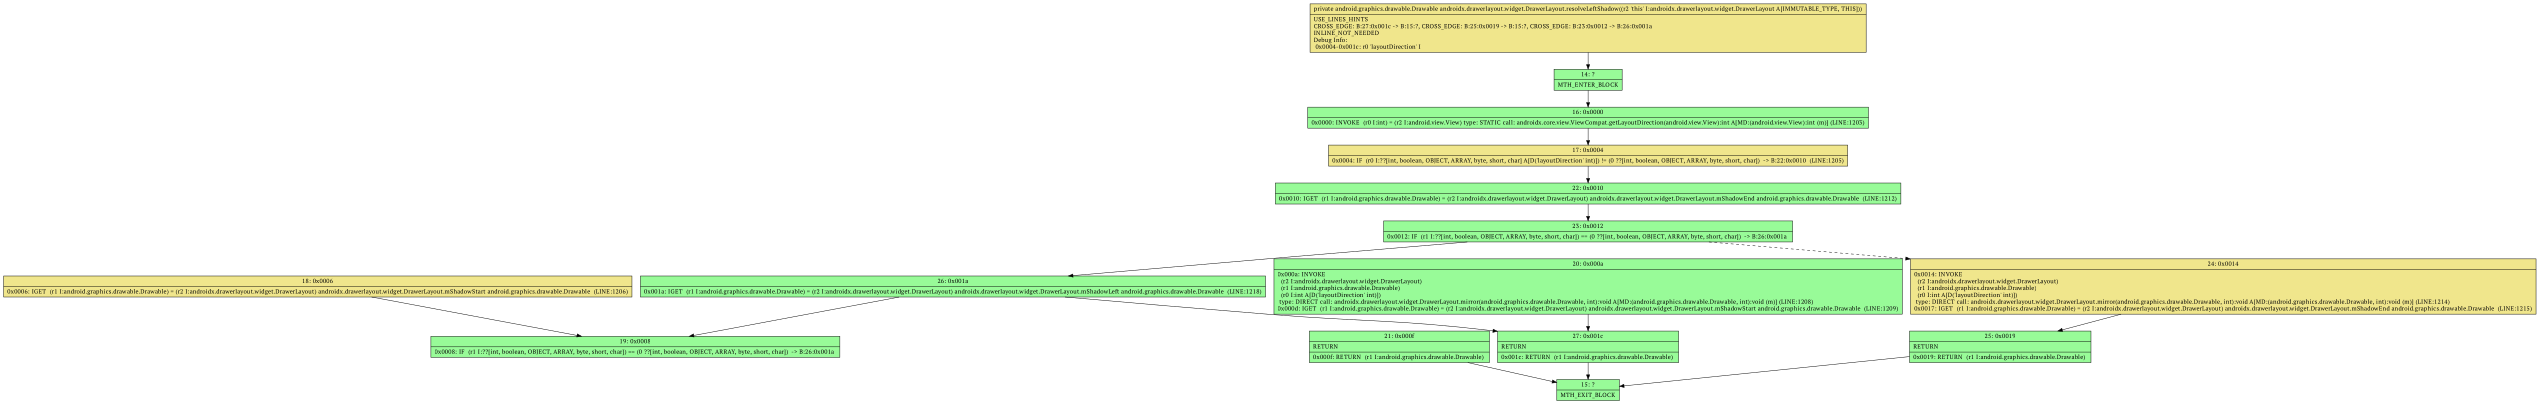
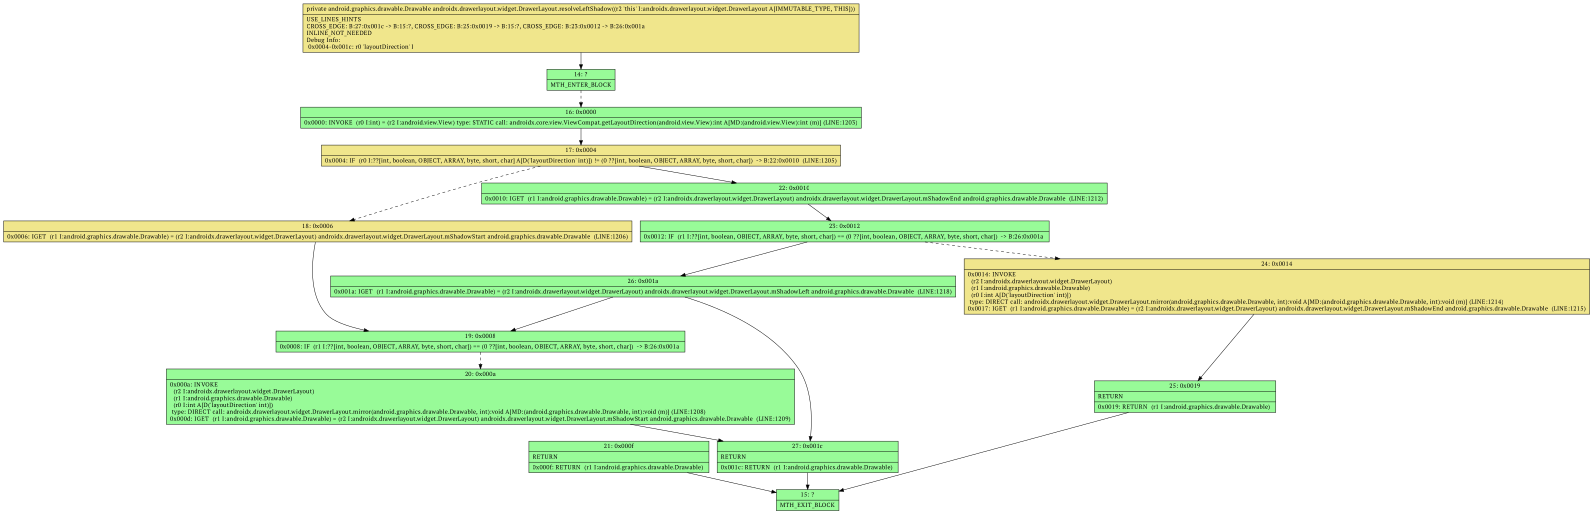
edge "14: ?" -> "16: 0x0000": style solid -> dashed
edge "17: 0x0004" -> "18: 0x0006": added
edge "19: 0x0008" -> "20: 0x000a": added
